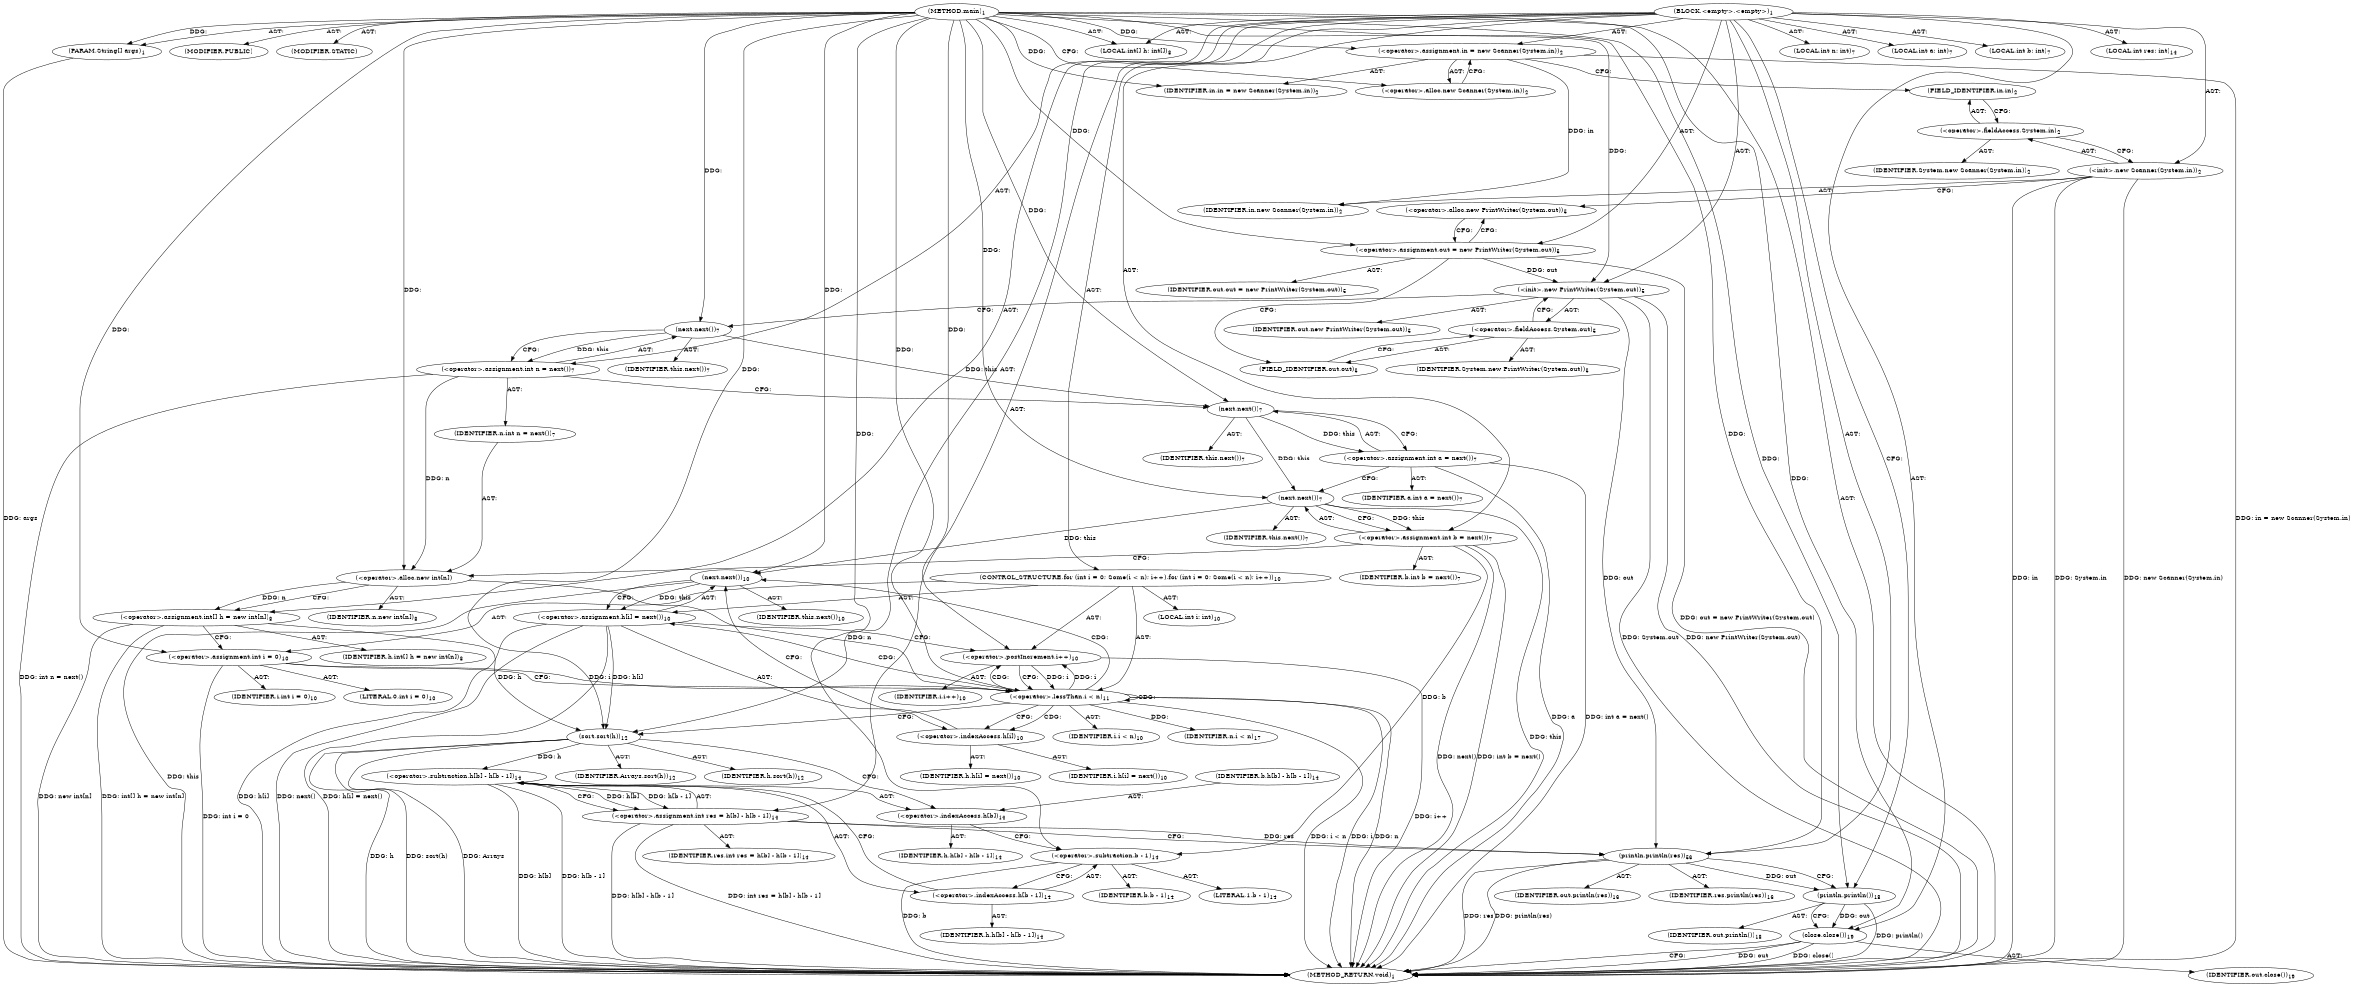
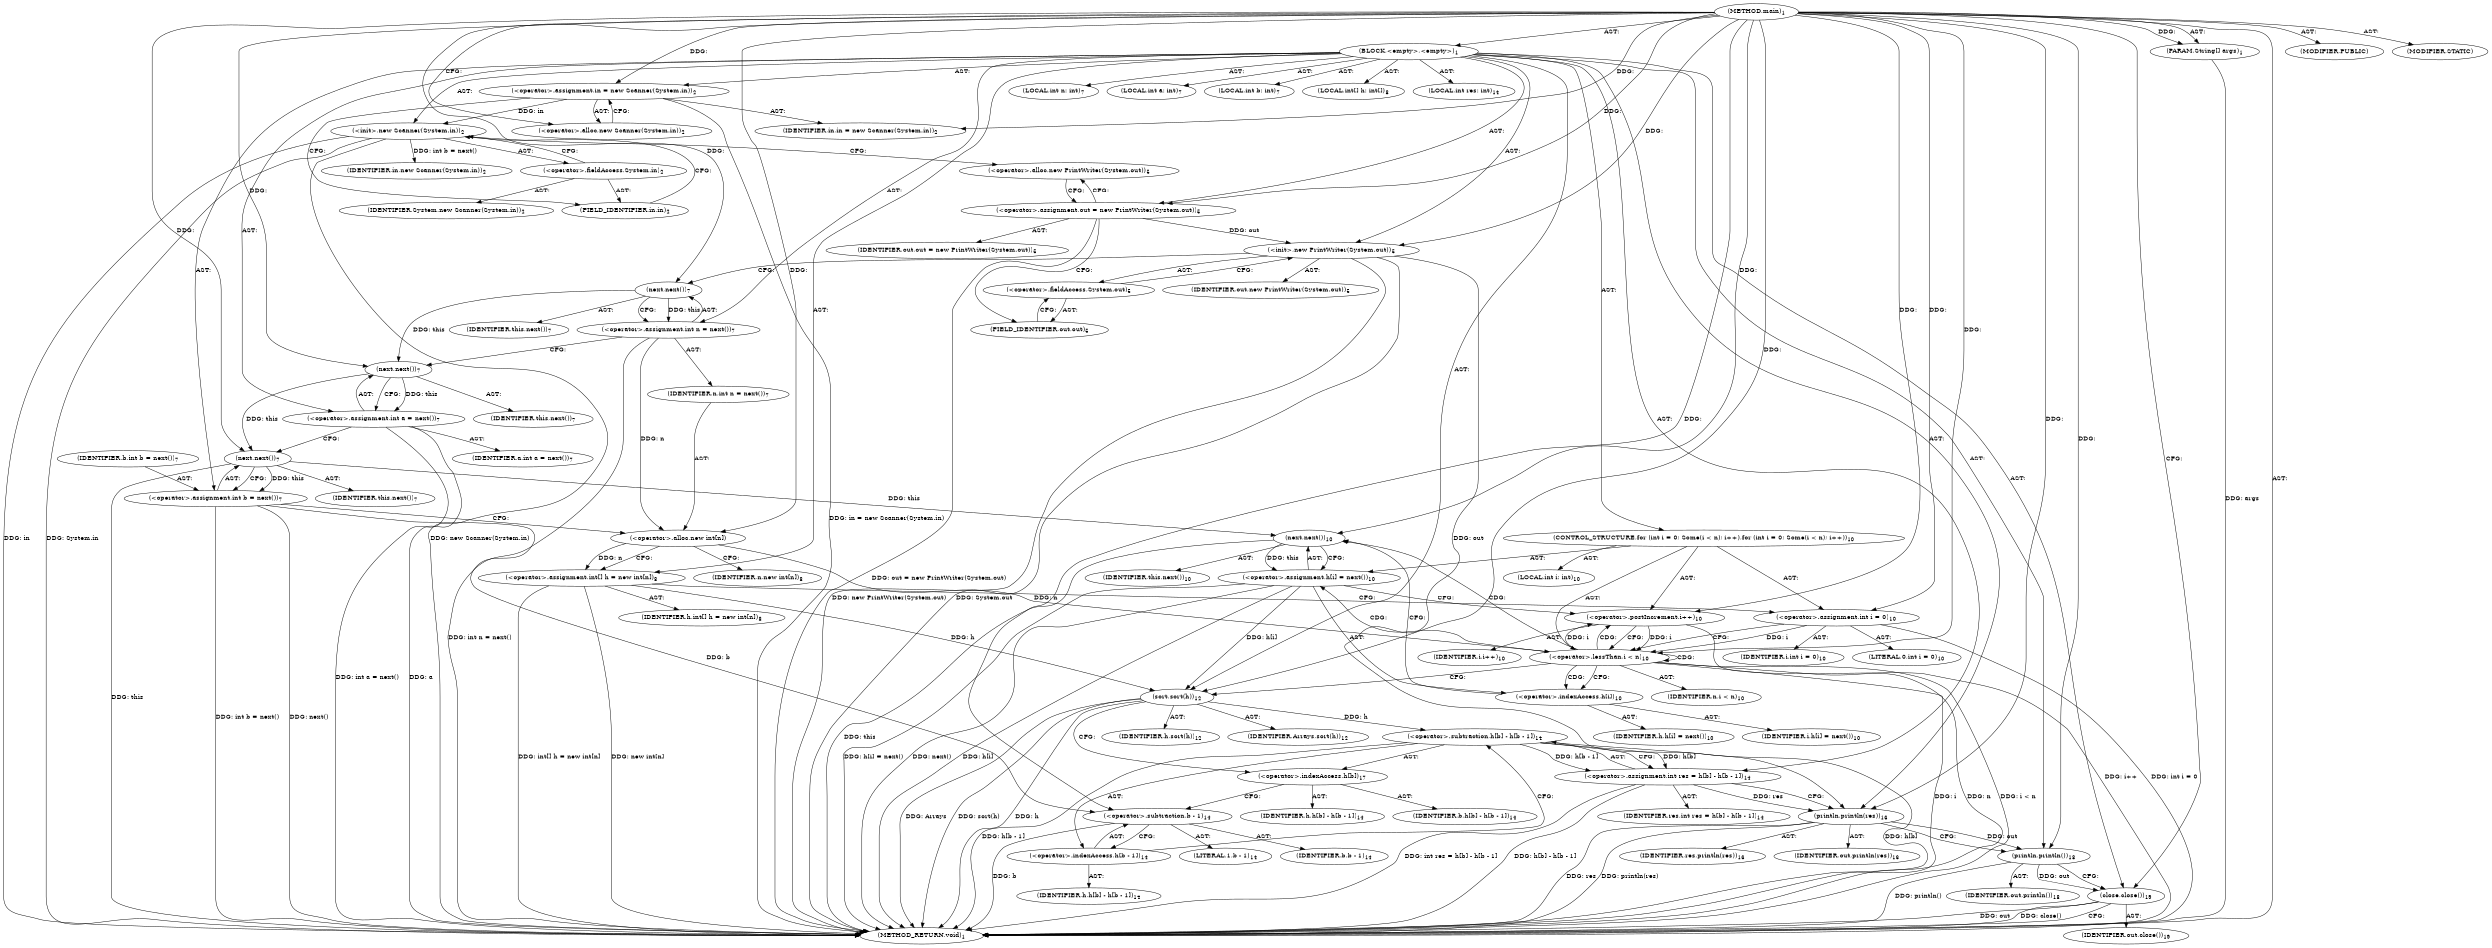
edge "(METHOD,main)" -> "(LOCAL,int[] h: int[])": now "(METHOD,main)" -> "(BLOCK,<empty>,<empty>)"
edge "(BLOCK,<empty>,<empty>)" -> "(<operator>.assignment,int a = next())": added, label "AST:"
edge "(FIELD_IDENTIFIER,in,in)" -> "(<operator>.fieldAccess,System.in)": now "(FIELD_IDENTIFIER,in,in)" -> "(<init>,new Scanner(System.in))"
edge "(<operator>.assignment,in = new Scanner(System.in))" -> "(IDENTIFIER,in,new Scanner(System.in))": now "(<operator>.assignment,in = new Scanner(System.in))" -> "(<init>,new Scanner(System.in))"
edge "(<init>,new Scanner(System.in))" -> "(IDENTIFIER,in,new Scanner(System.in))": label "AST: " -> "DDG: int b = next()"
node "(IDENTIFIER,System,new PrintWriter(System.out))": removed
edge "(BLOCK,<empty>,<empty>)" -> "(println,println())": label "CFG: " -> "AST: "
edge "(METHOD,main)" -> "(close,close())": label "DDG: " -> "CFG: "
edge "(<operator>.assignment,int b = next())" -> "(IDENTIFIER,b,int b = next())": reversed
edge "(<operator>.alloc,new int[n])" -> "(IDENTIFIER,n,new int[n])": label "AST: " -> "CFG: "
node "(<operator>.lessThan,i < n)": text "11" -> "10"
edge "(<operator>.lessThan,i < n)" -> "(IDENTIFIER,n,i < n)": label "DDG: " -> "AST: "
node "(IDENTIFIER,n,i < n)": text "17" -> "10"
node "(IDENTIFIER,i,i < n)": removed
edge "(IDENTIFIER,b,h[b] - h[b - 1])" -> "(<operator>.indexAccess,h[b])": reversed
node "(<operator>.indexAccess,h[b])": text "14" -> "17"
node "(println,println(res))": text "56" -> "16"
